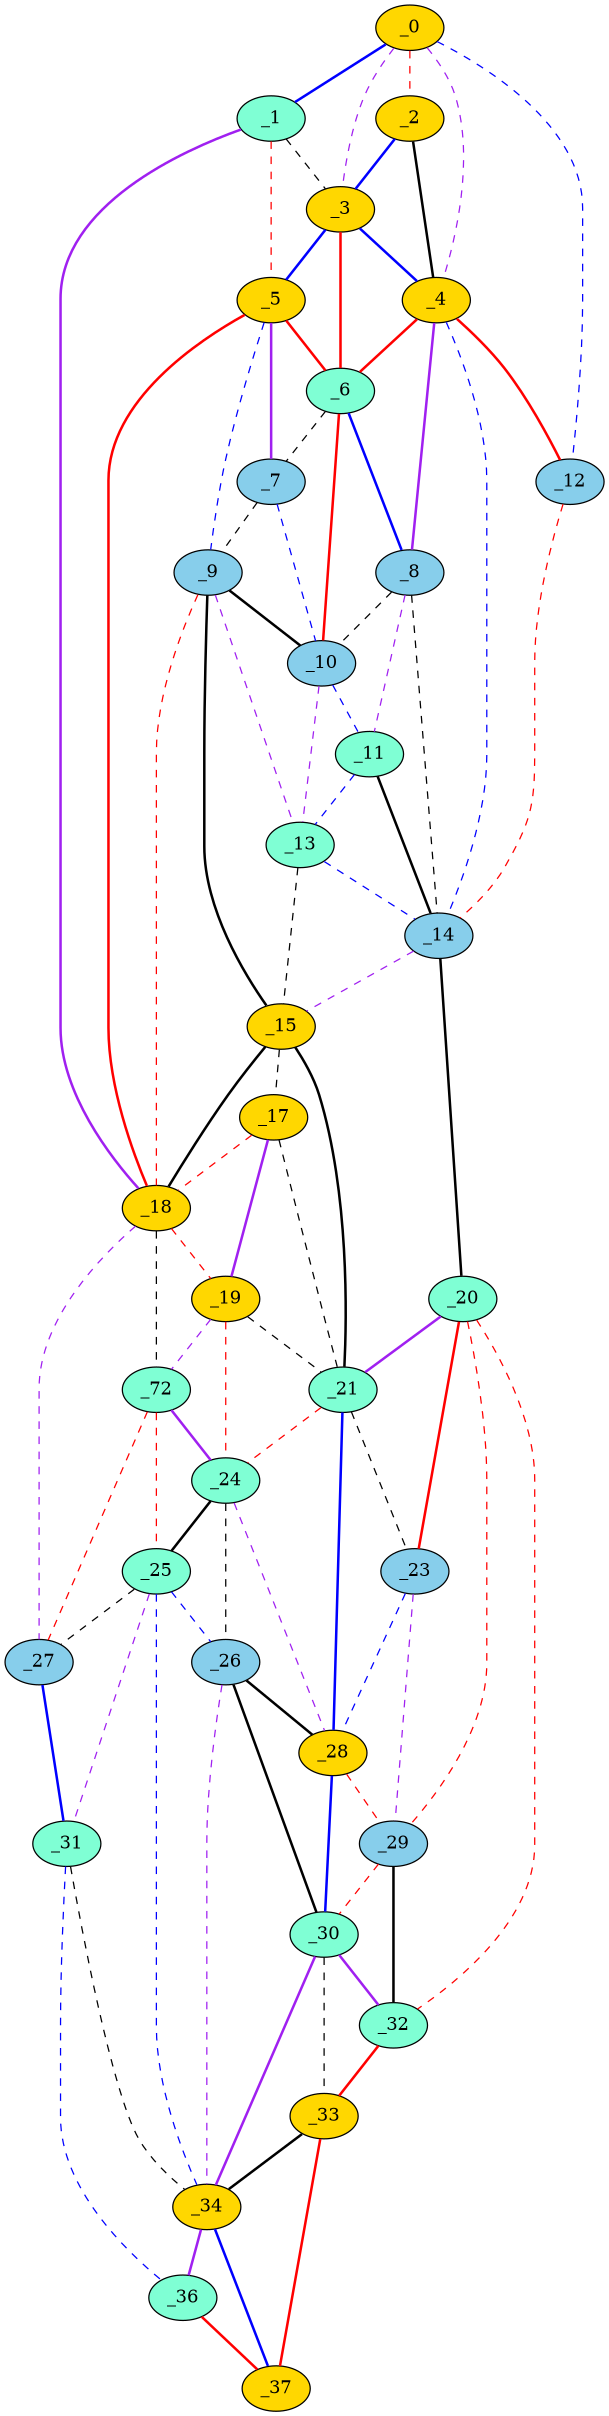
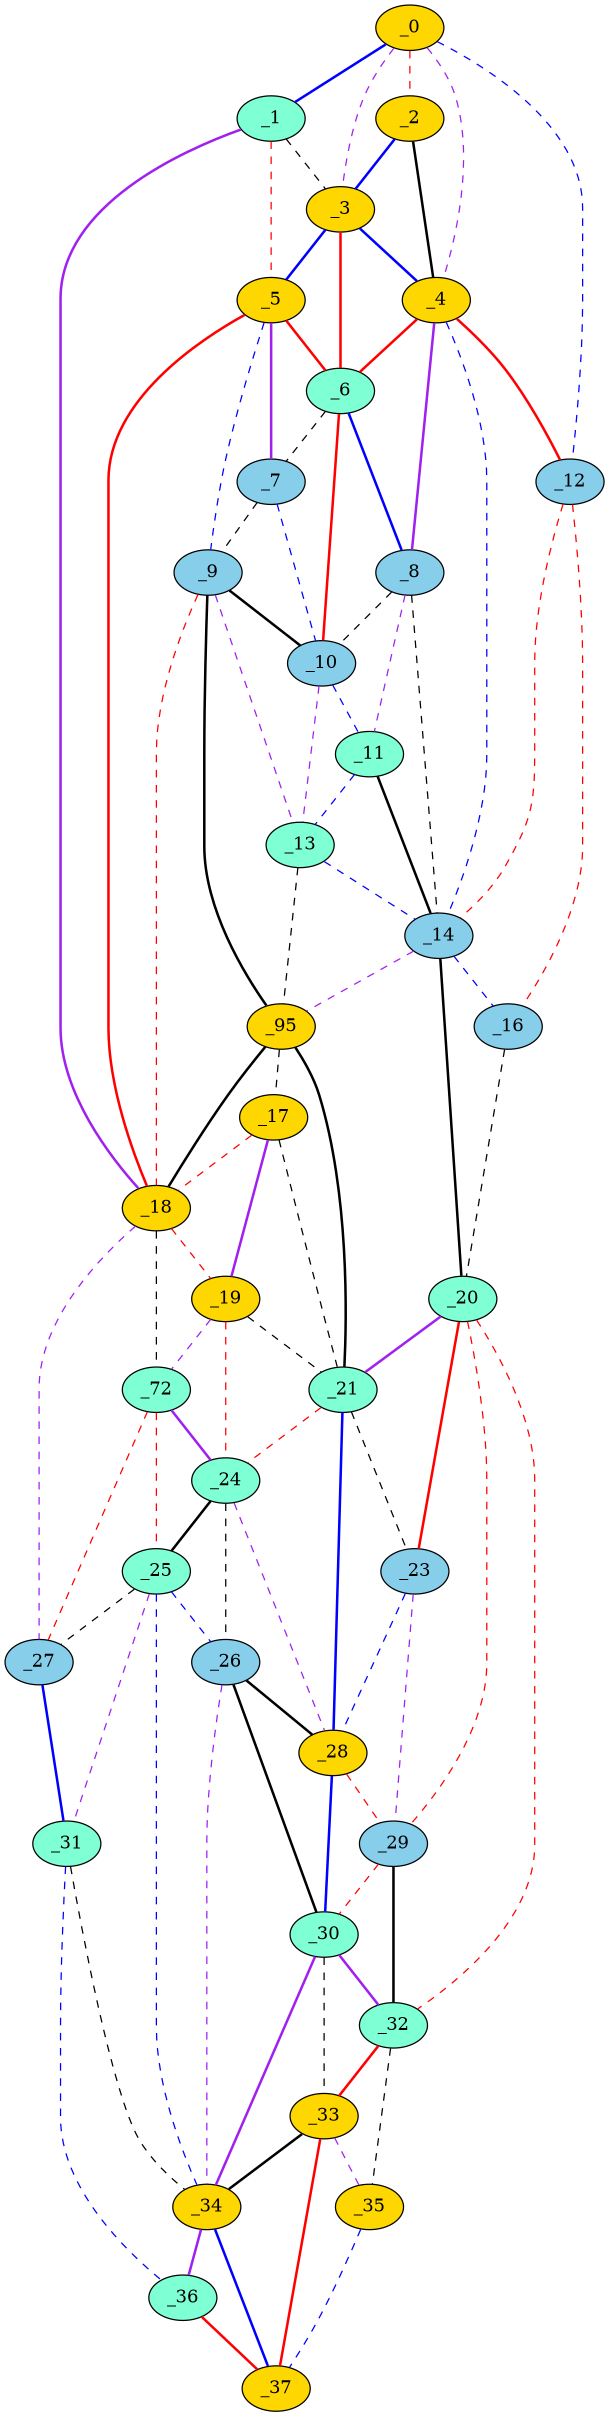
node "_15": label "_15" -> "_95"
node "_16": added
node "_35": added
